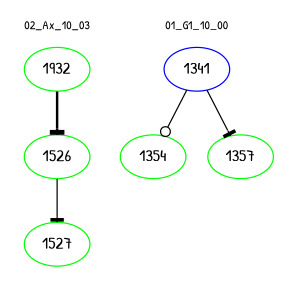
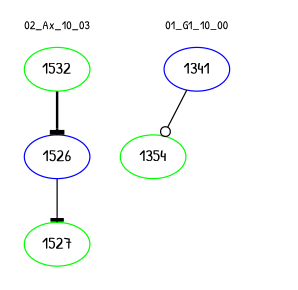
node "1932": label "1932" -> "1532"
node "1526": color green -> blue
node "1357": removed
